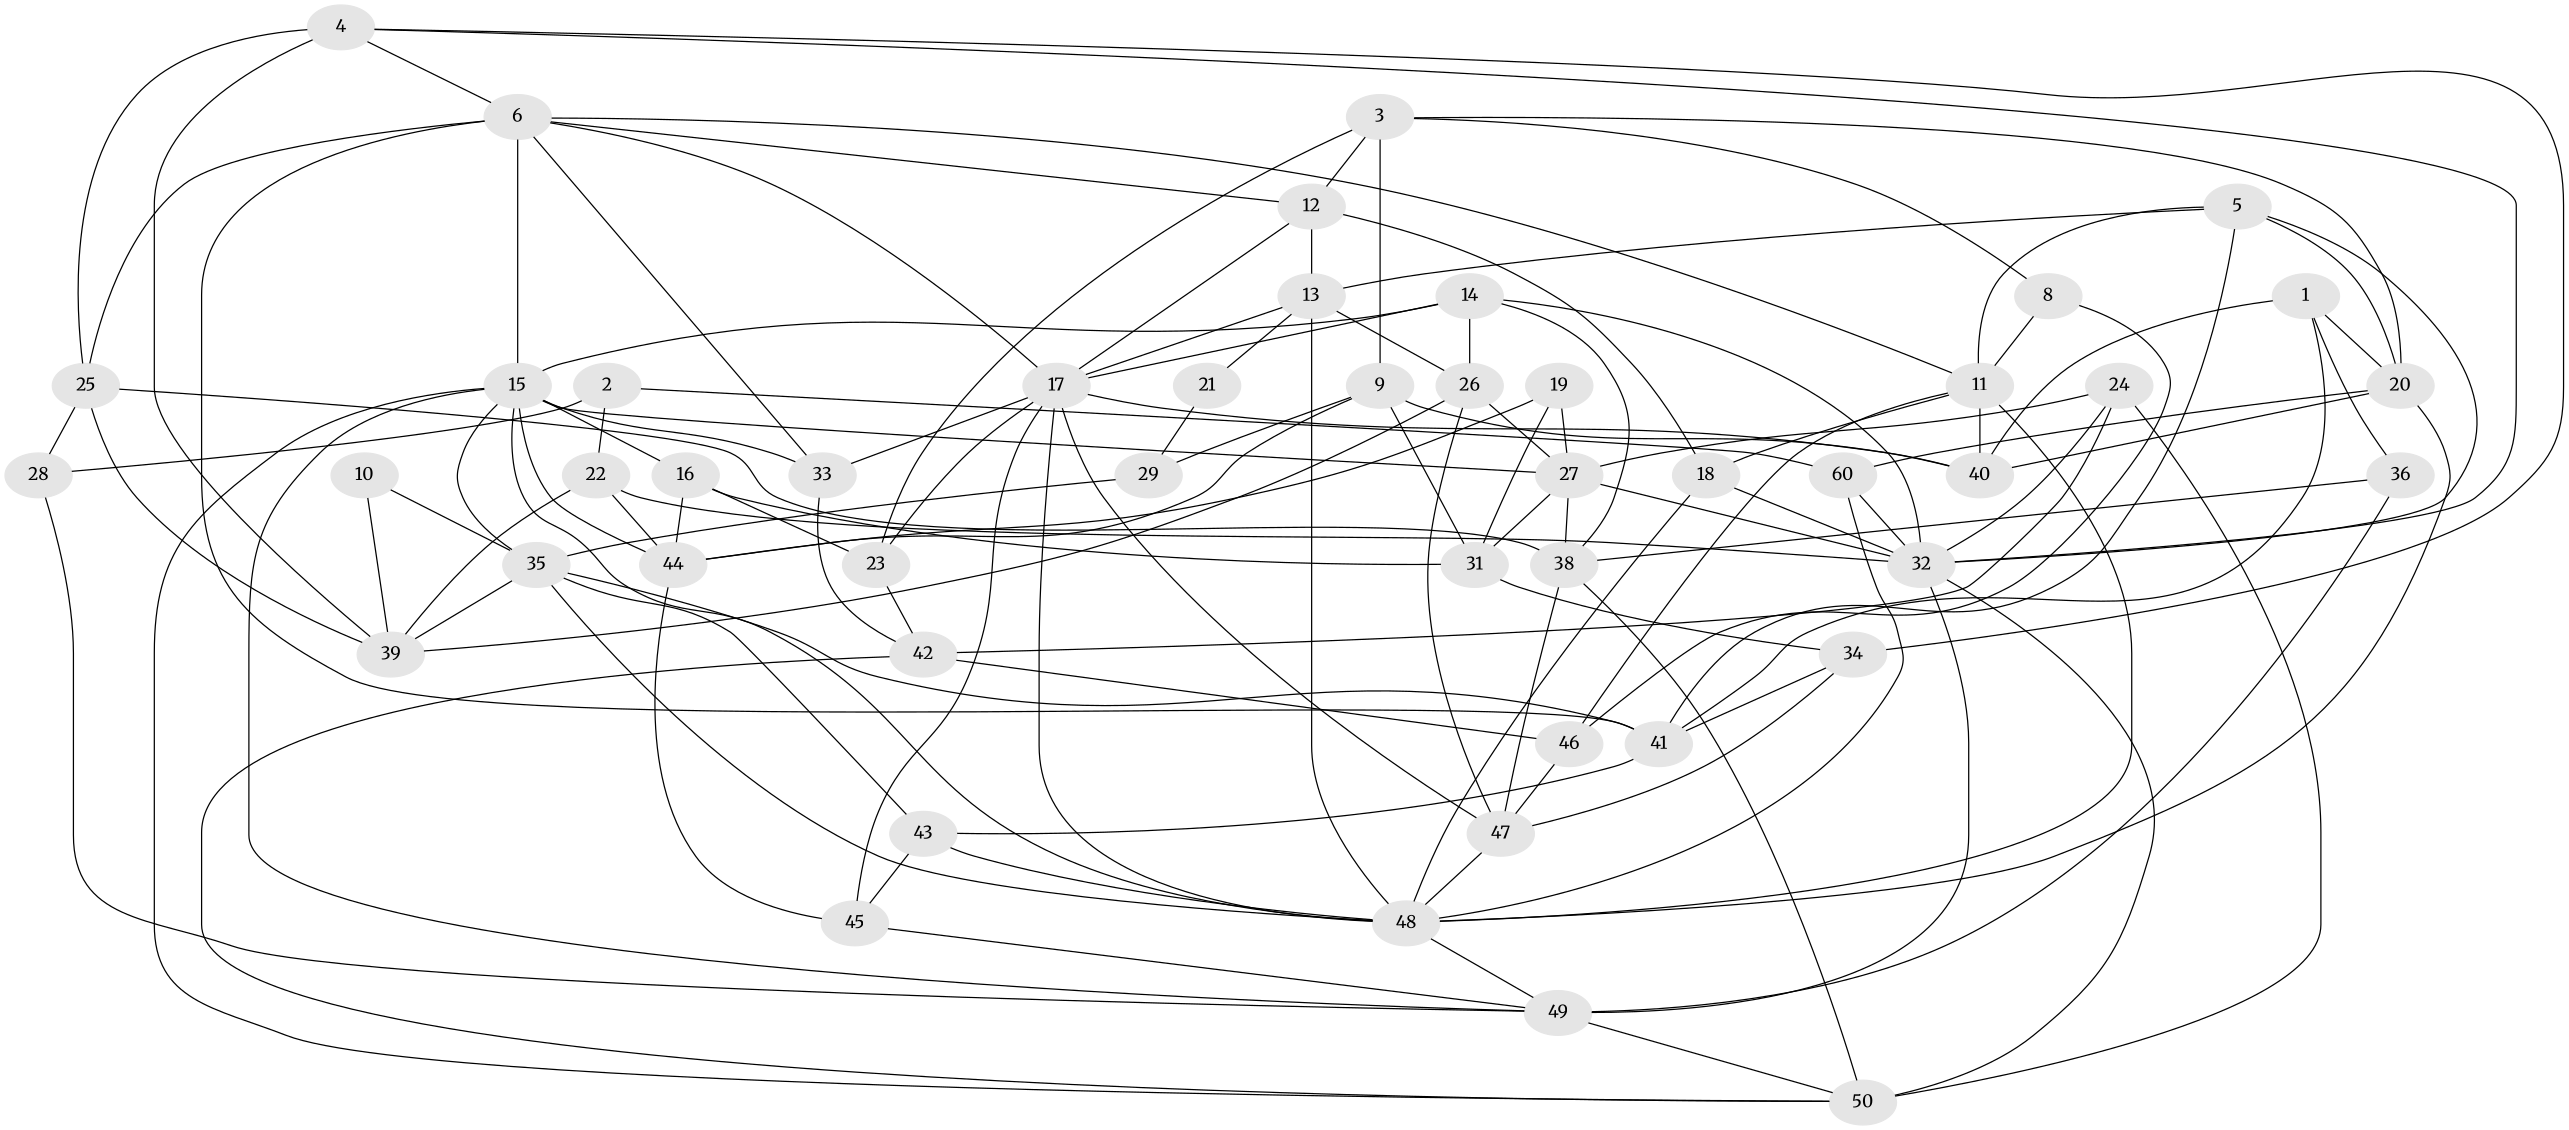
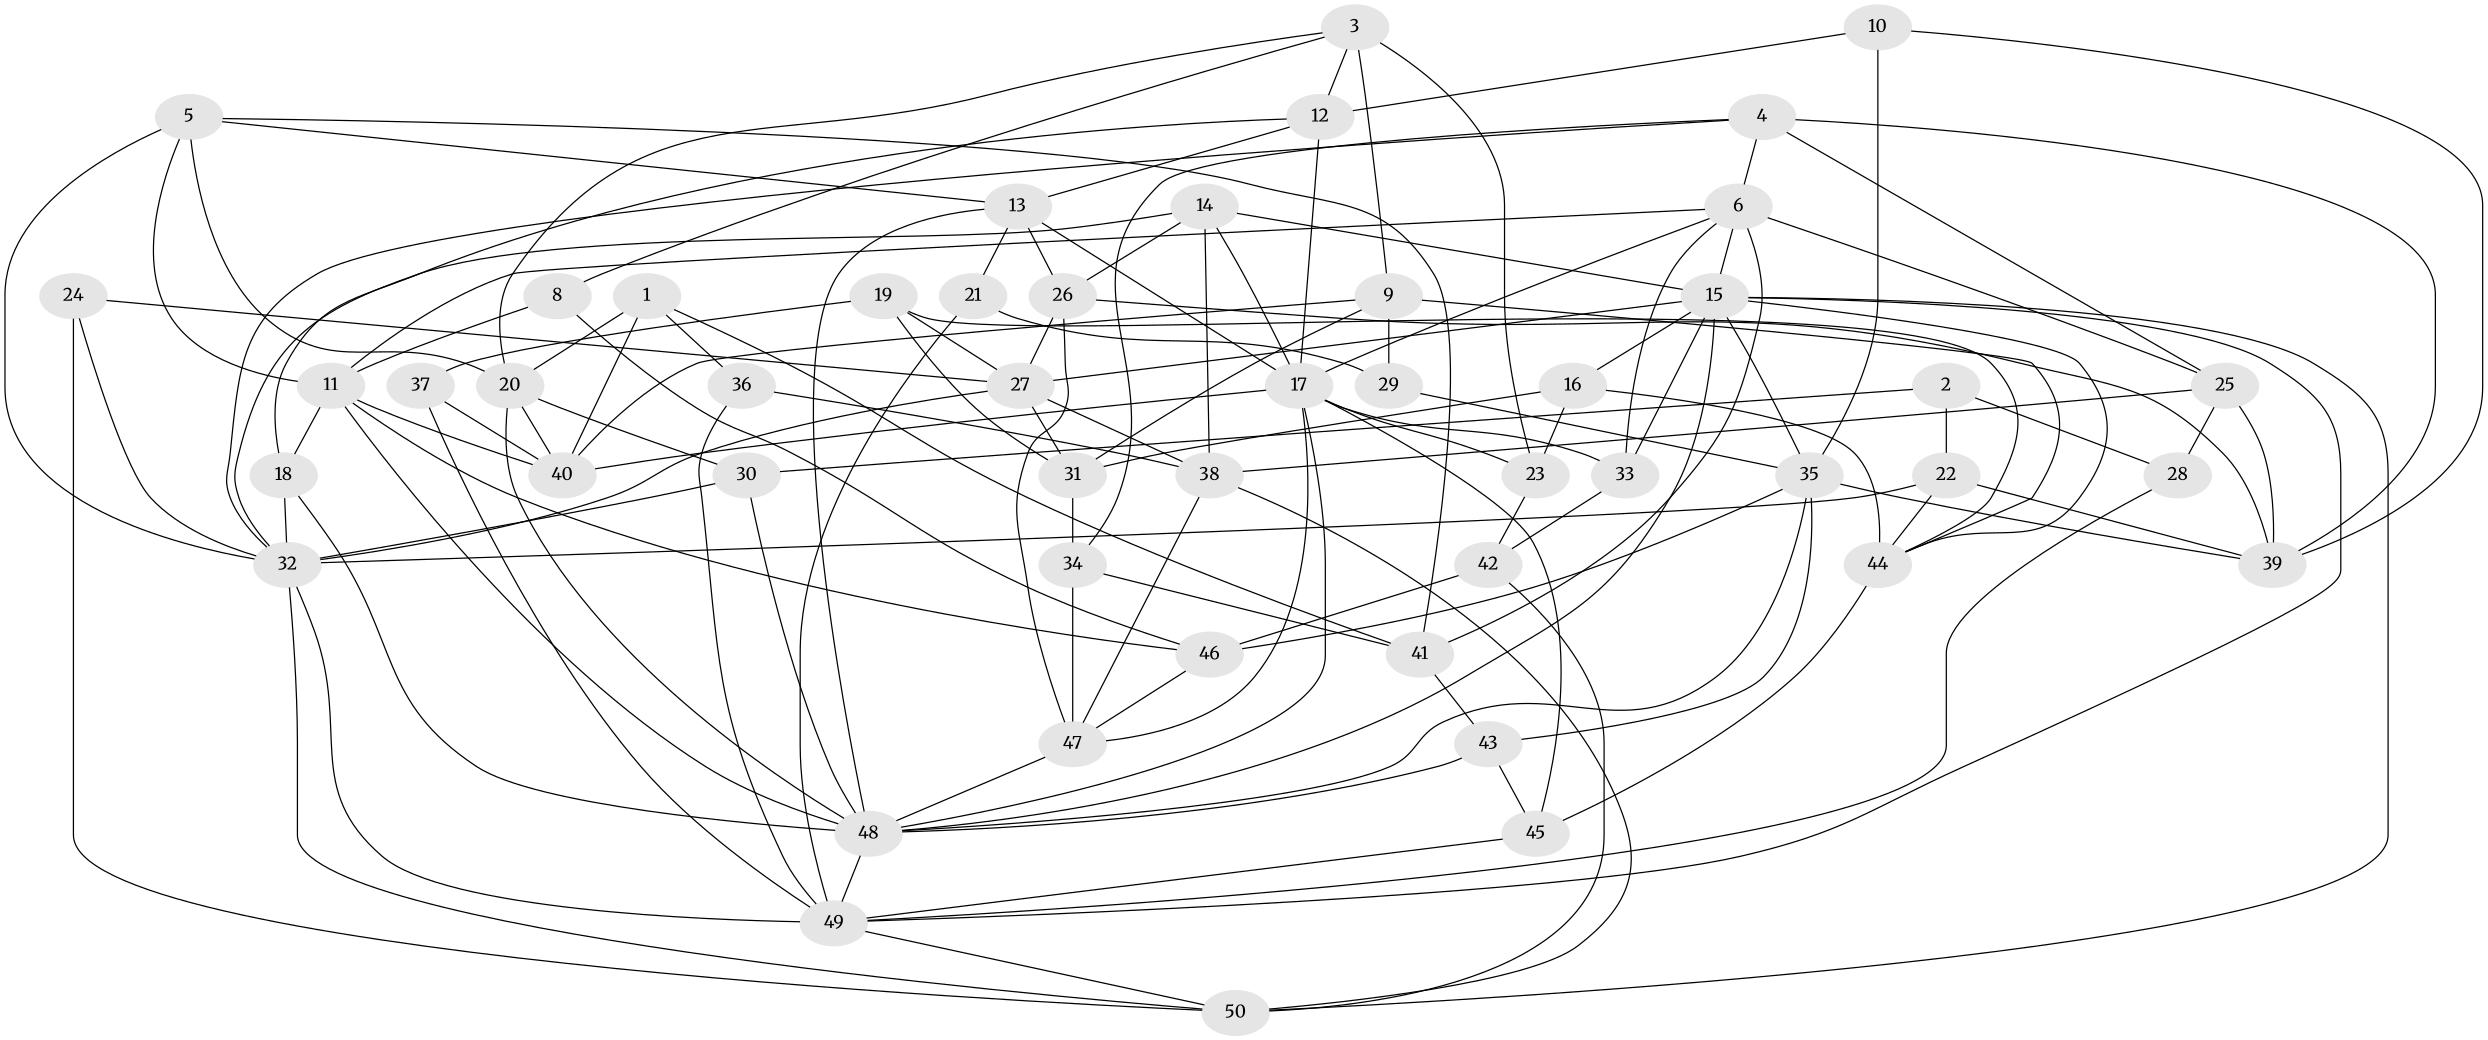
edge "6" -- "12": now "10" -- "12"
node "37": added
node "60": label "60" -> "30"
edge "21" -- "49": added
edge "24" -- "42": removed
edge "35" -- "41": now "35" -- "46"
